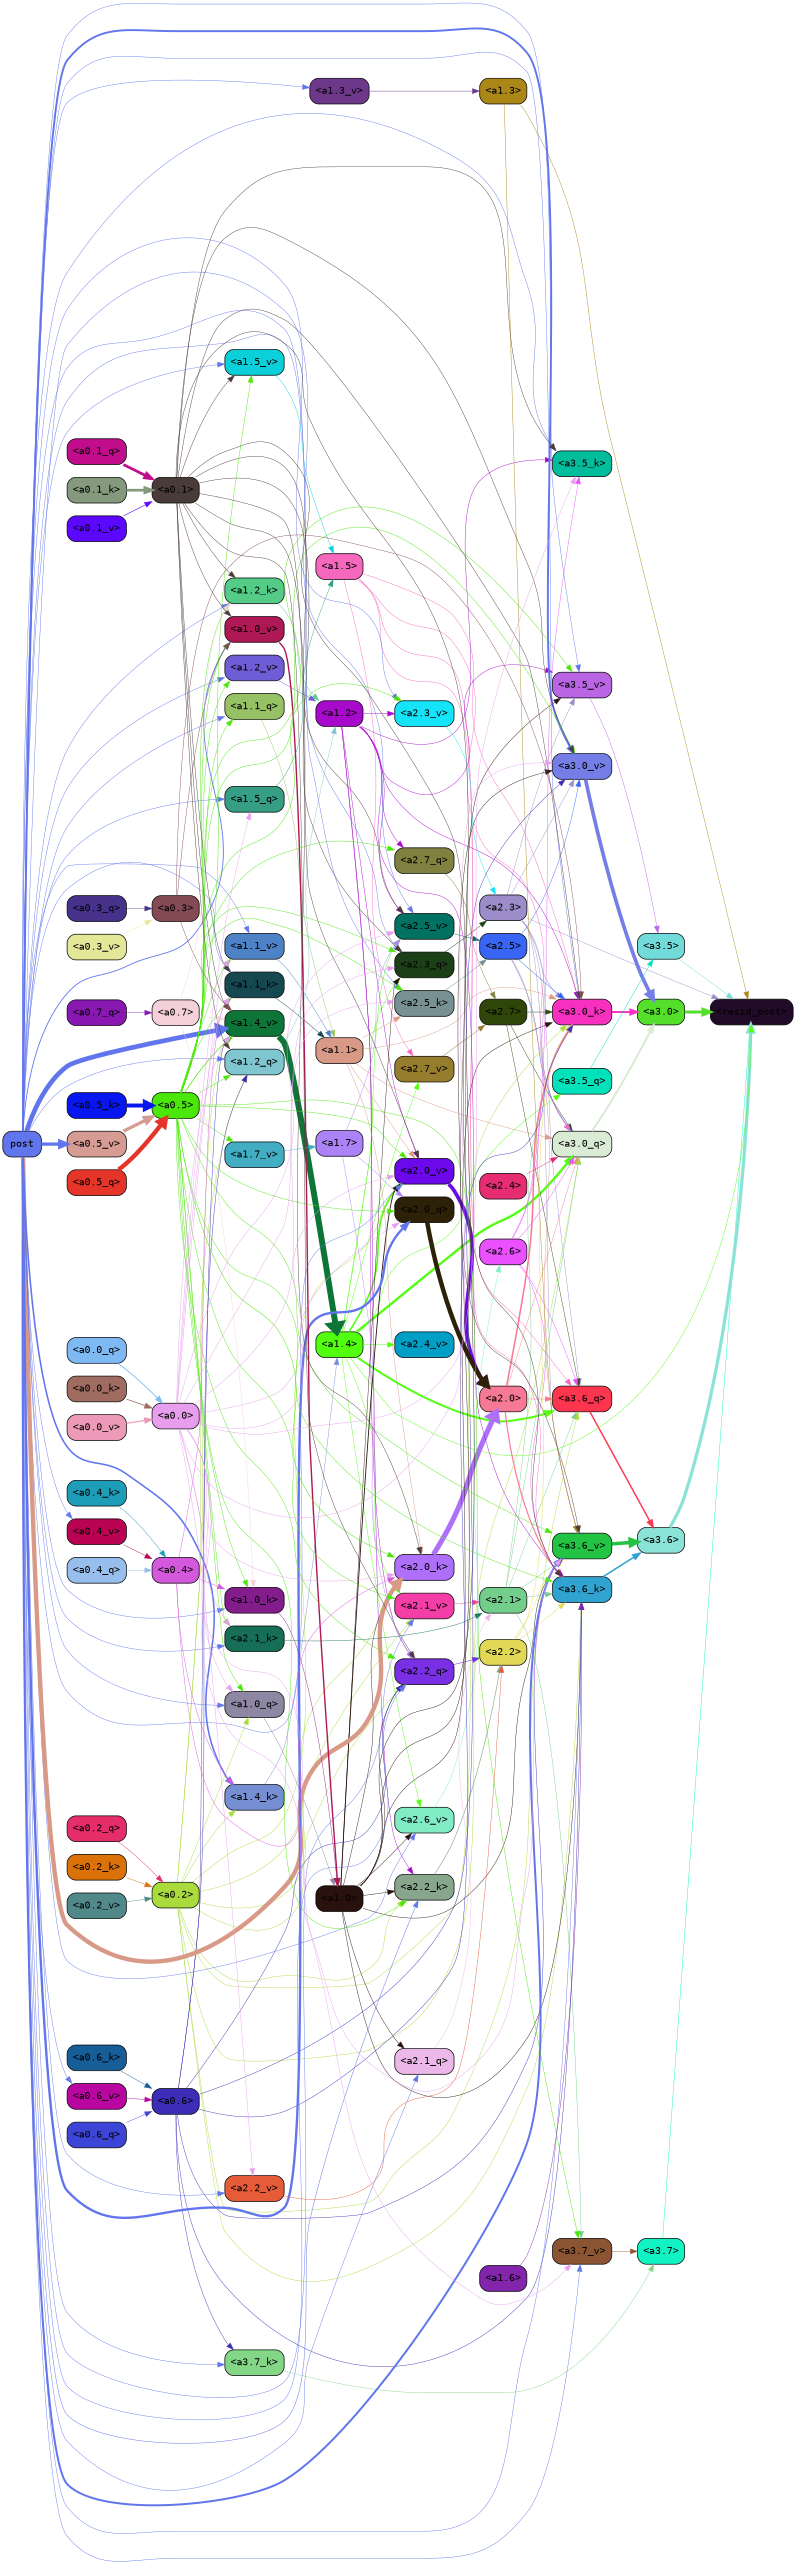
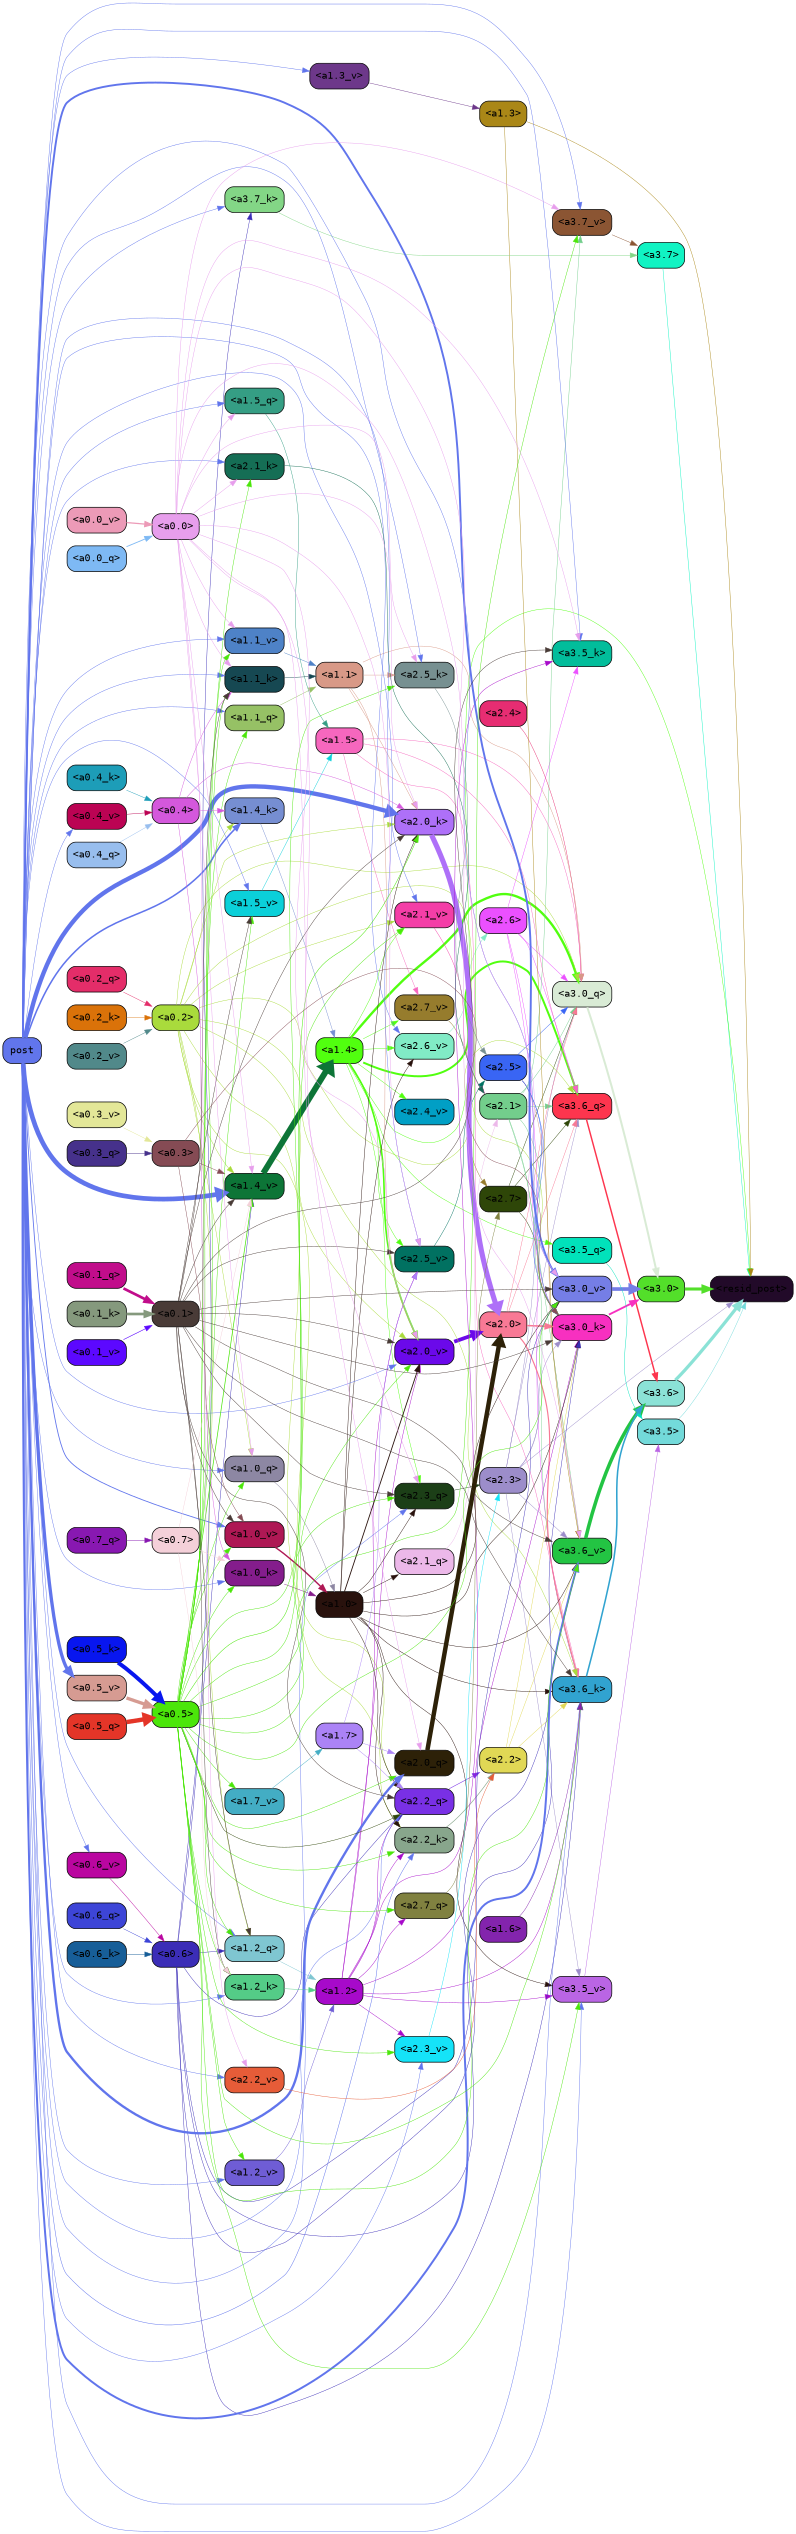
edge "<a1.5>" -> "<a3.0_k>": removed
edge "<a1.1>" -> "<a3.0_k>": removed
node "<a0.0_k>": removed
edge "<a0.5>" -> "<a2.2_q>": color #4be60a -> #2e4608
edge "post" -> "<a2.0_k>": color #d89987 -> #6175ec
edge "post" -> "<a2.1_q>": removed
